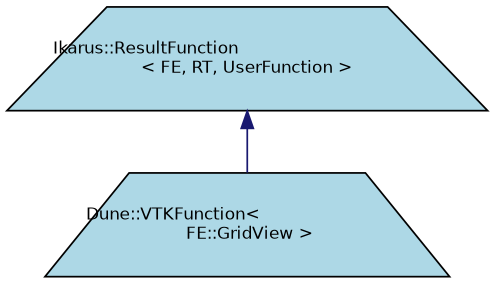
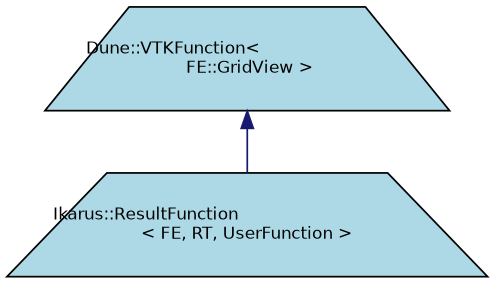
edge "Dune::VTKFunction< FE::GridView >" -> "Ikarus::ResultFunction < FE, RT, UserFunction >": reversed
